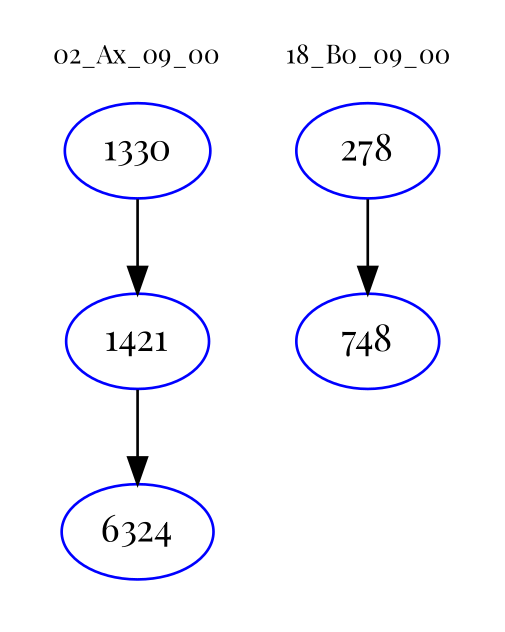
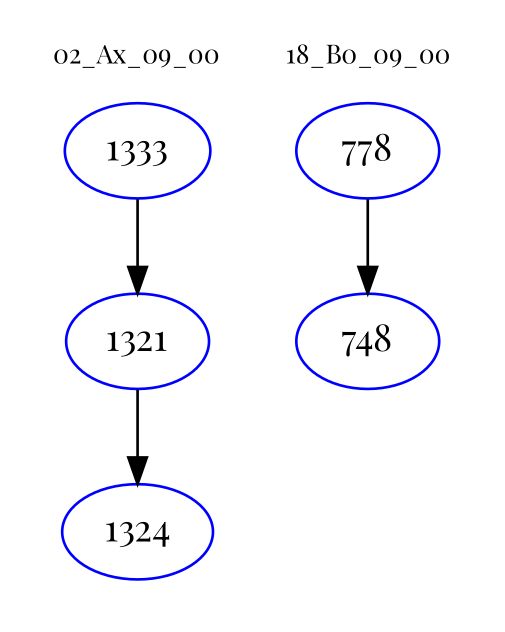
node "1330": label "1330" -> "1333"
node "278": label "278" -> "778"
node "1421": label "1421" -> "1321"
node "6324": label "6324" -> "1324"
